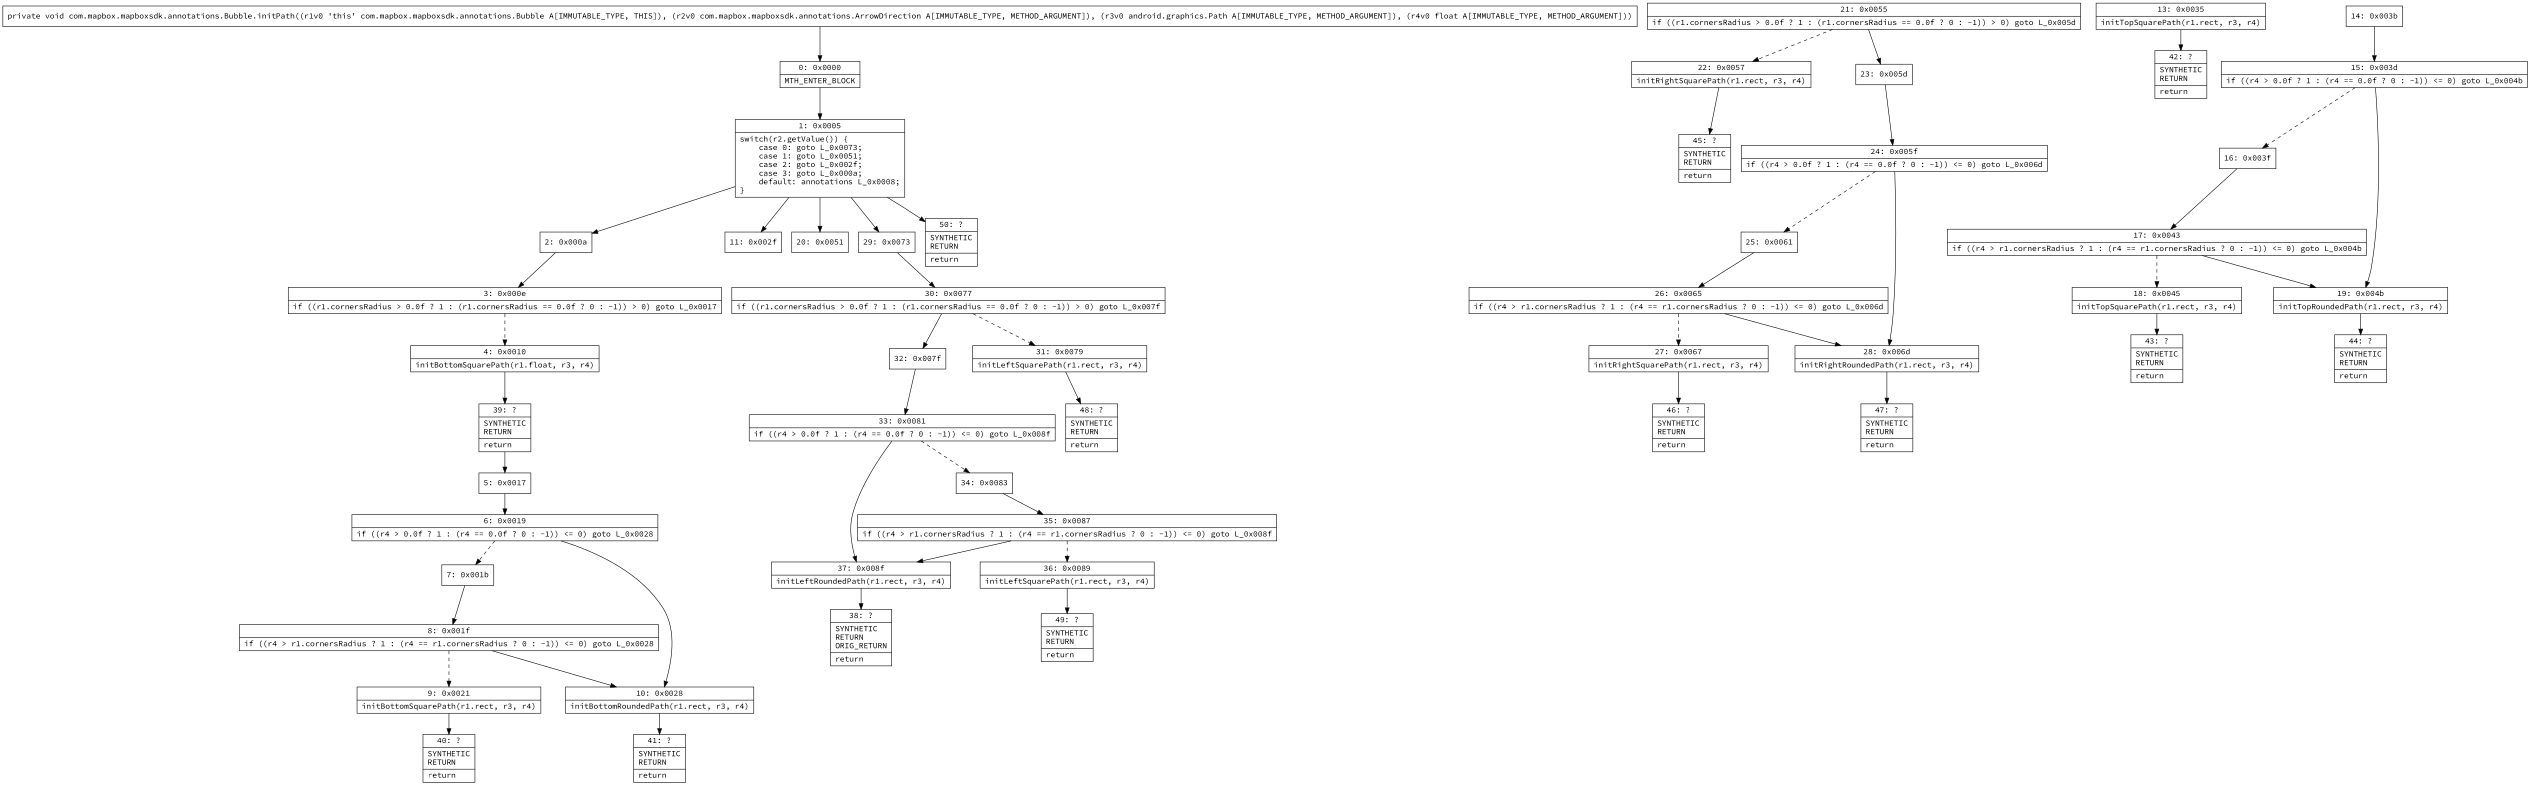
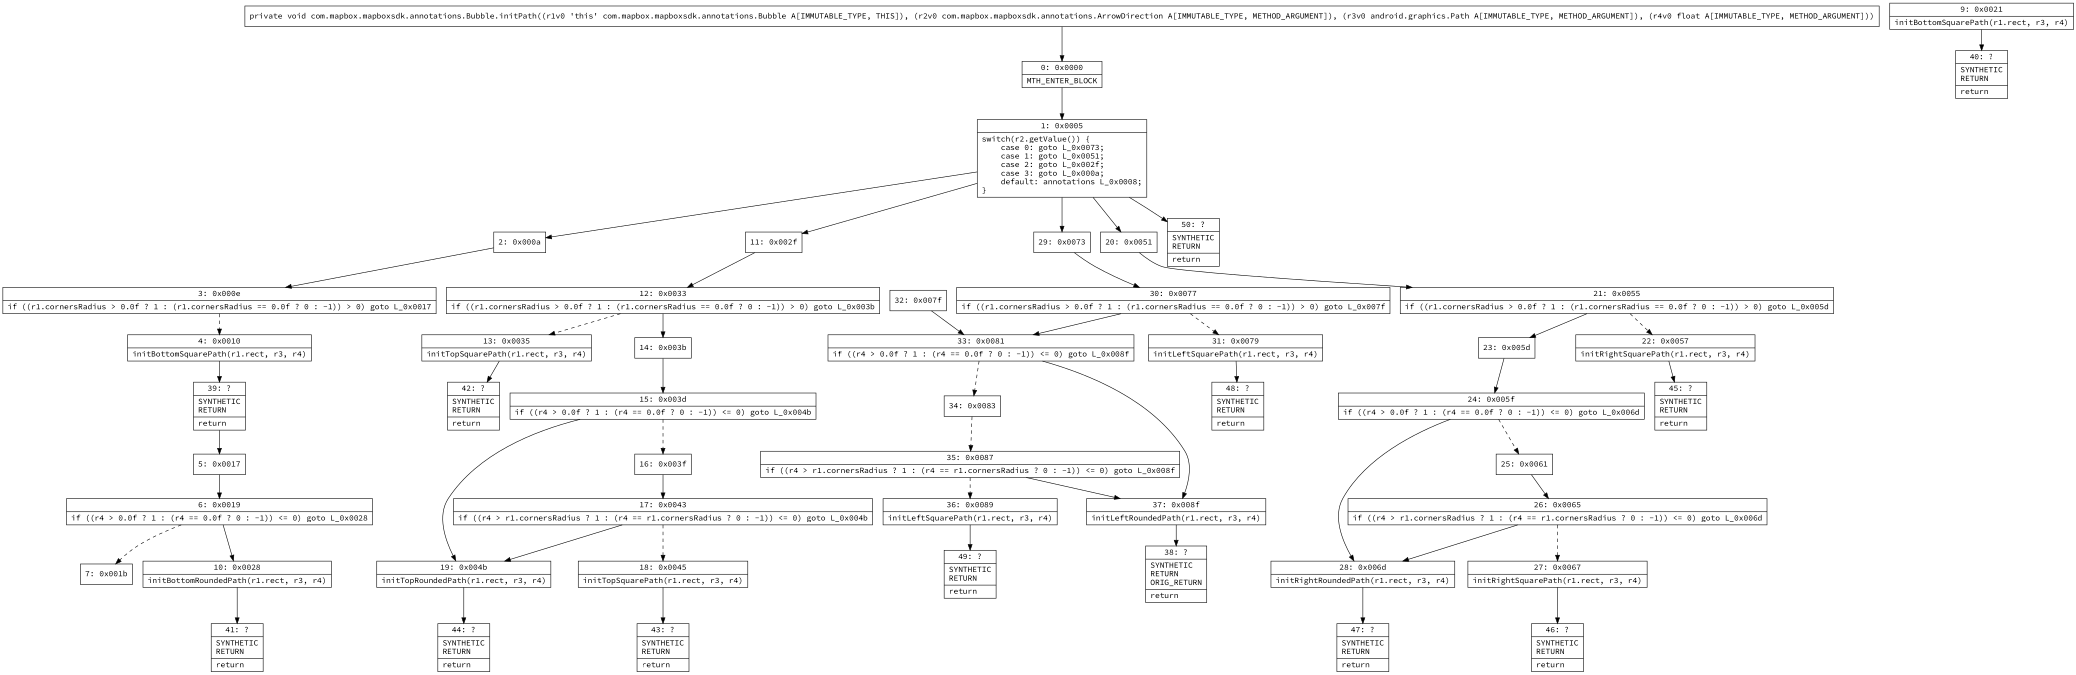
edge "20: 0x0051" -> "21: 0x0055": added
node "12: 0x0033": added
edge "30: 0x0077" -> "32: 0x007f": now "30: 0x0077" -> "33: 0x0081"
node "4: 0x0010": text "initBottomSquarePath(r1.float, r3, r4)" -> "initBottomSquarePath(r1.rect, r3, r4)"
edge "34: 0x0083" -> "35: 0x0087": style solid -> dashed
node "8: 0x001f": removed
